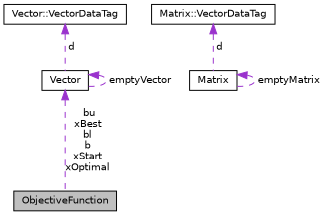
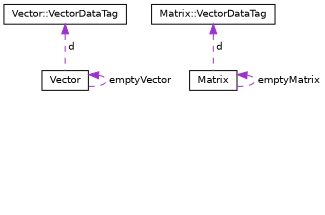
node "ObjectiveFunction": removed
